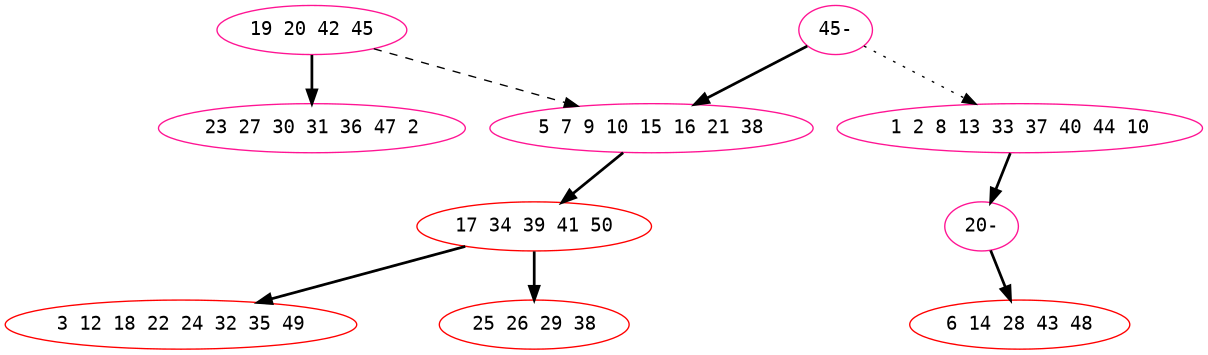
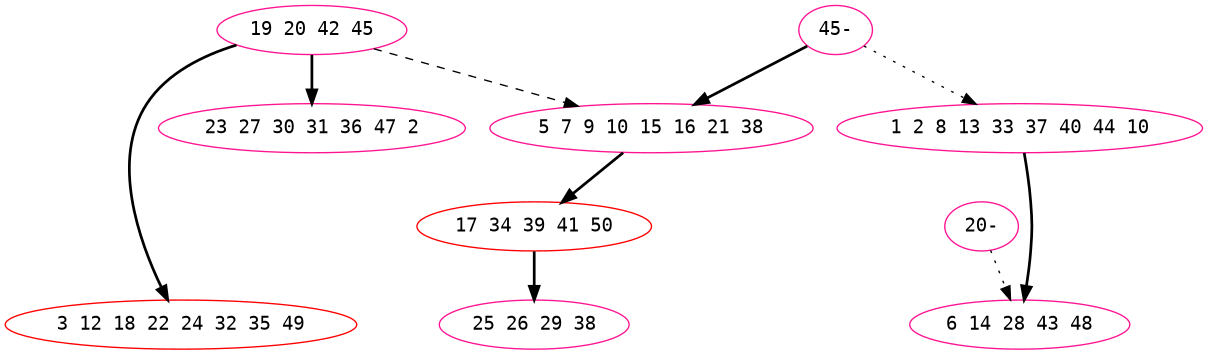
edge "1 2 8 13 33 37 40 44 10" -> "20-": now "1 2 8 13 33 37 40 44 10" -> "6 14 28 43 48"
edge "20-" -> "6 14 28 43 48": style bold -> dotted
edge "17 34 39 41 50" -> "3 12 18 22 24 32 35 49": now "19 20 42 45" -> "3 12 18 22 24 32 35 49"
node "25 26 29 38": color red -> deeppink
node "6 14 28 43 48": color red -> deeppink
